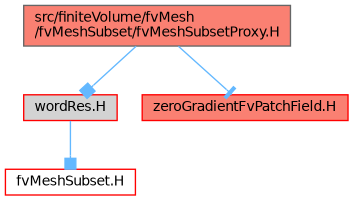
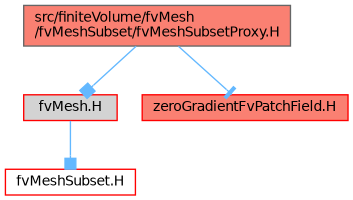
node "wordRes.H": label "wordRes.H" -> "fvMesh.H"
